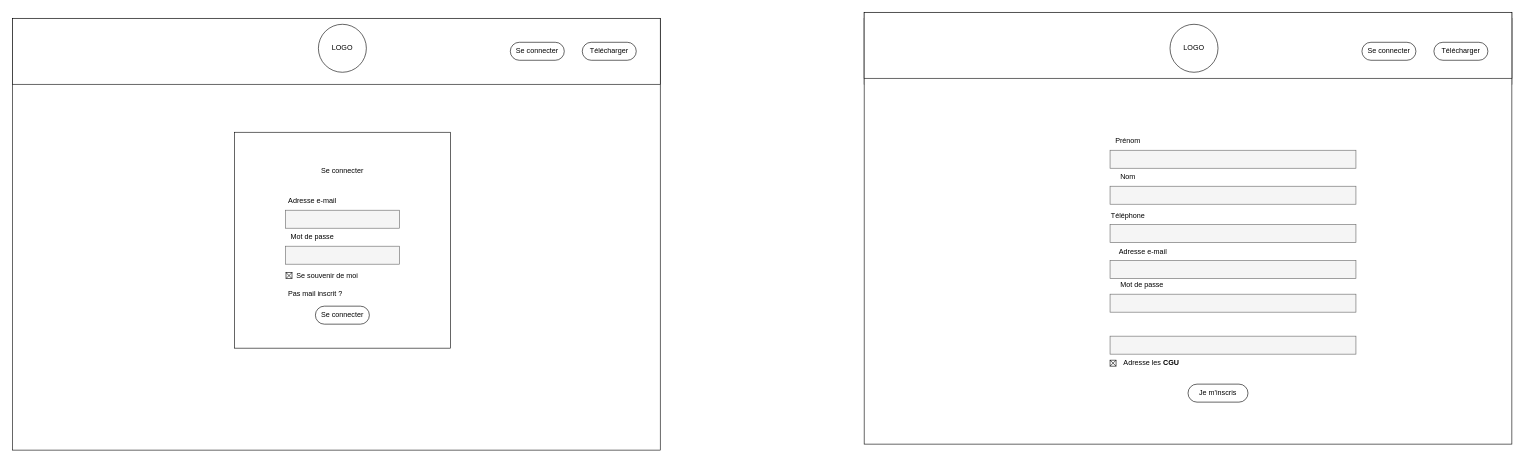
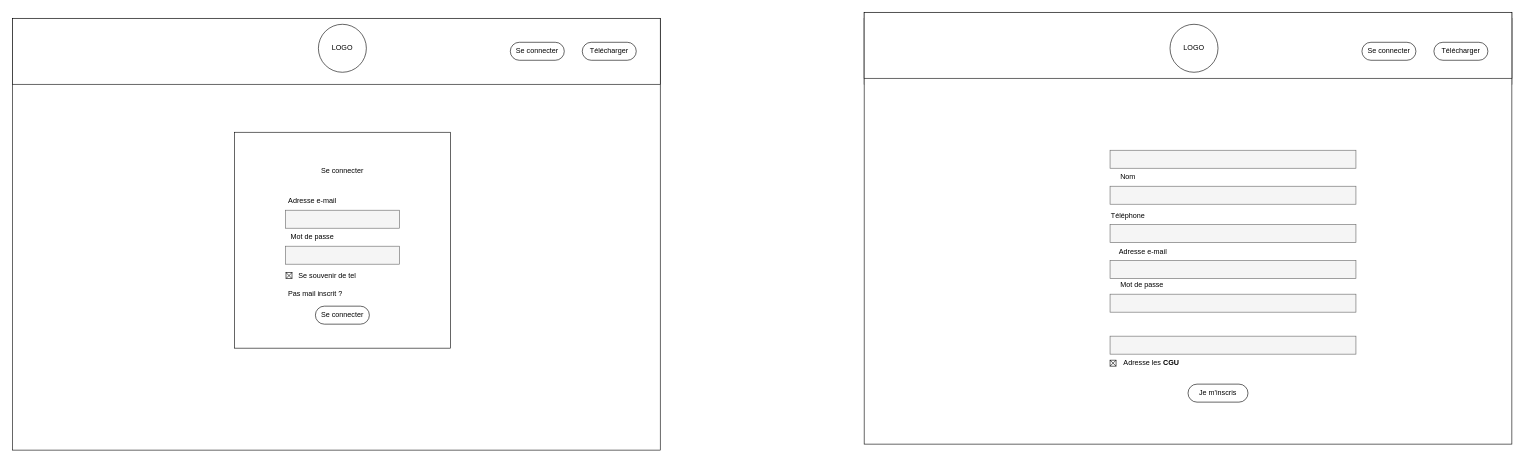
node "Prénom": removed
node "Se souvenir de moi": label "Se souvenir de moi" -> "Se souvenir de tel"
